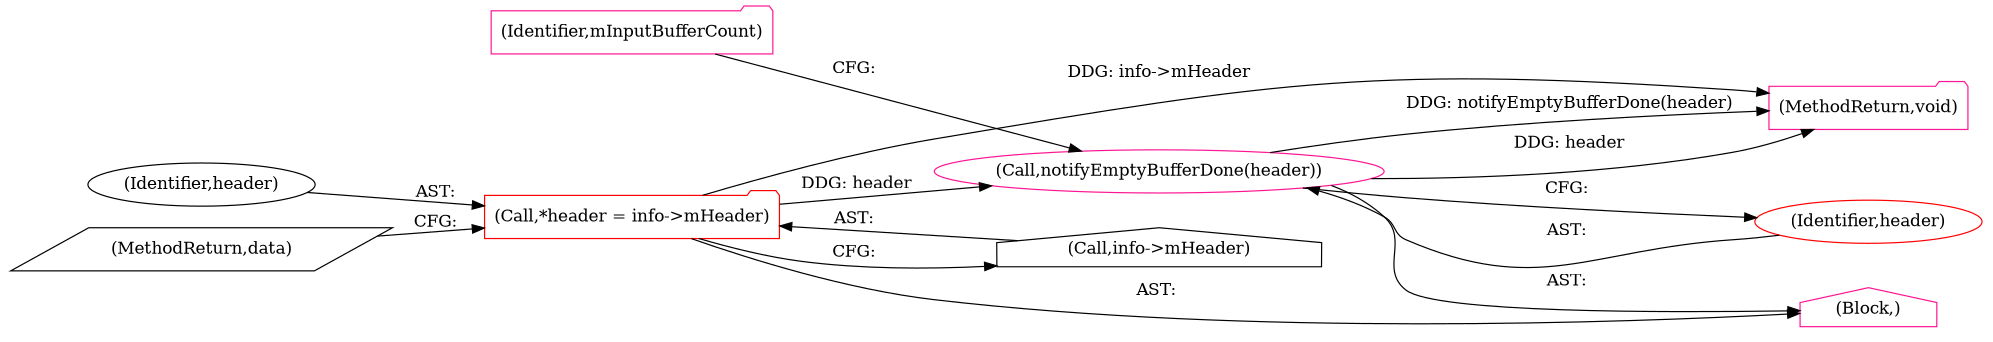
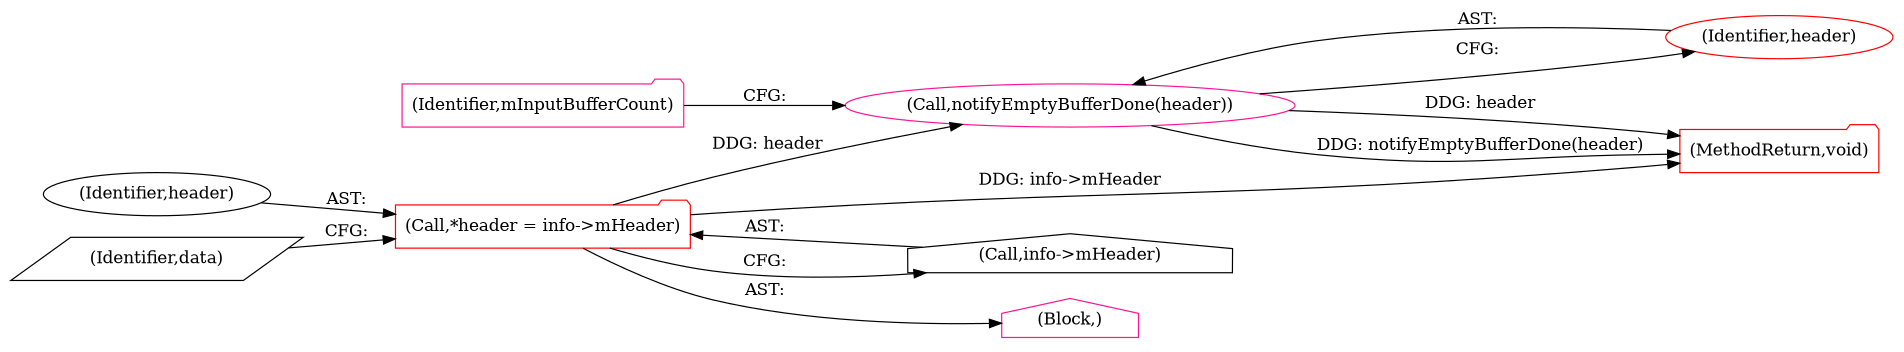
node "(MethodReturn,void)": color deeppink -> red
node "(MethodReturn,data)": label "(MethodReturn,data)" -> "(Identifier,data)"
edge "(Call,notifyEmptyBufferDone(header))" -> "(Block,)": removed, label "AST:"
